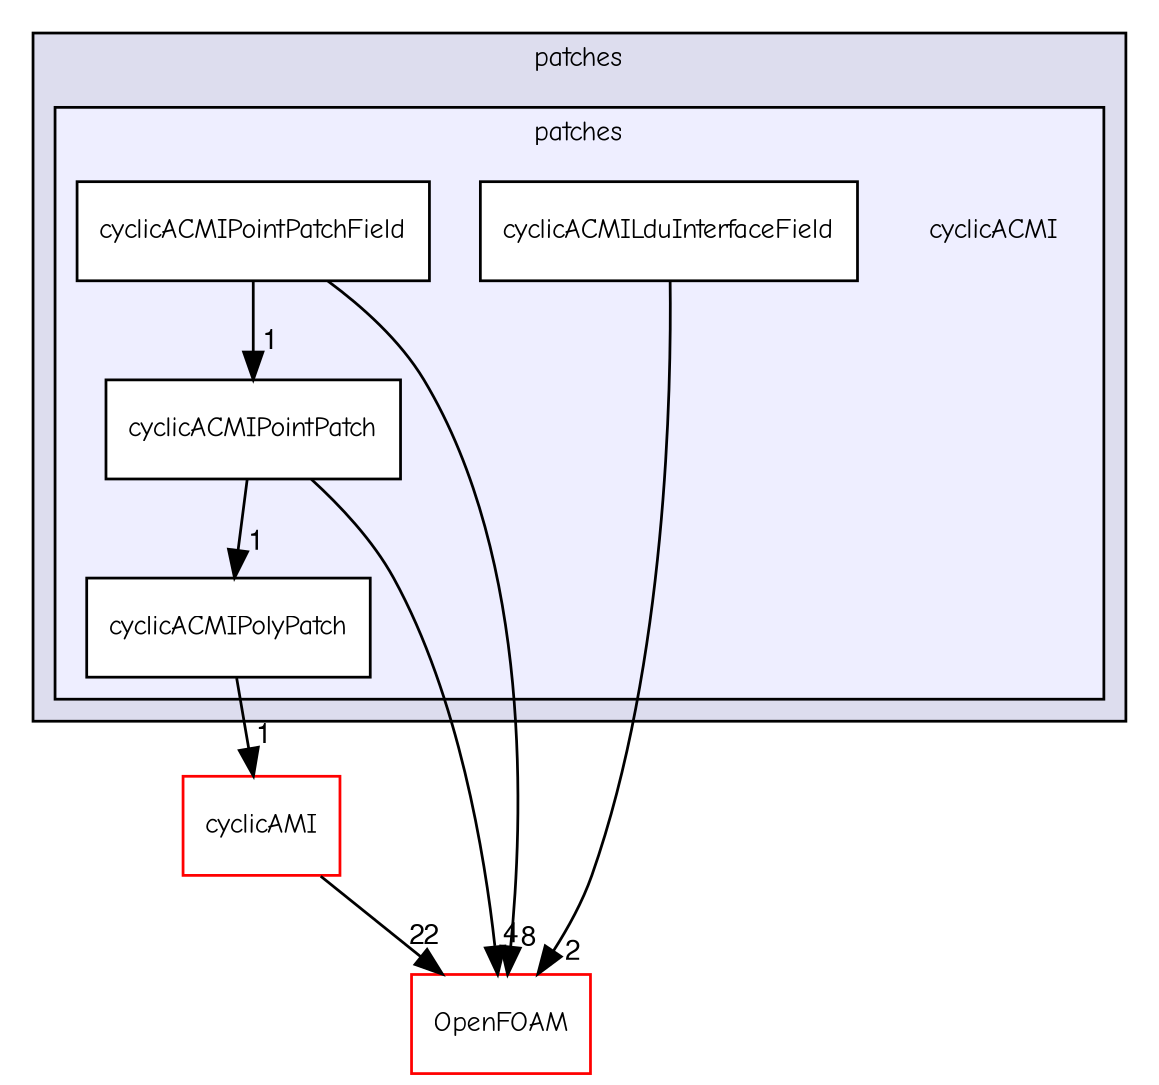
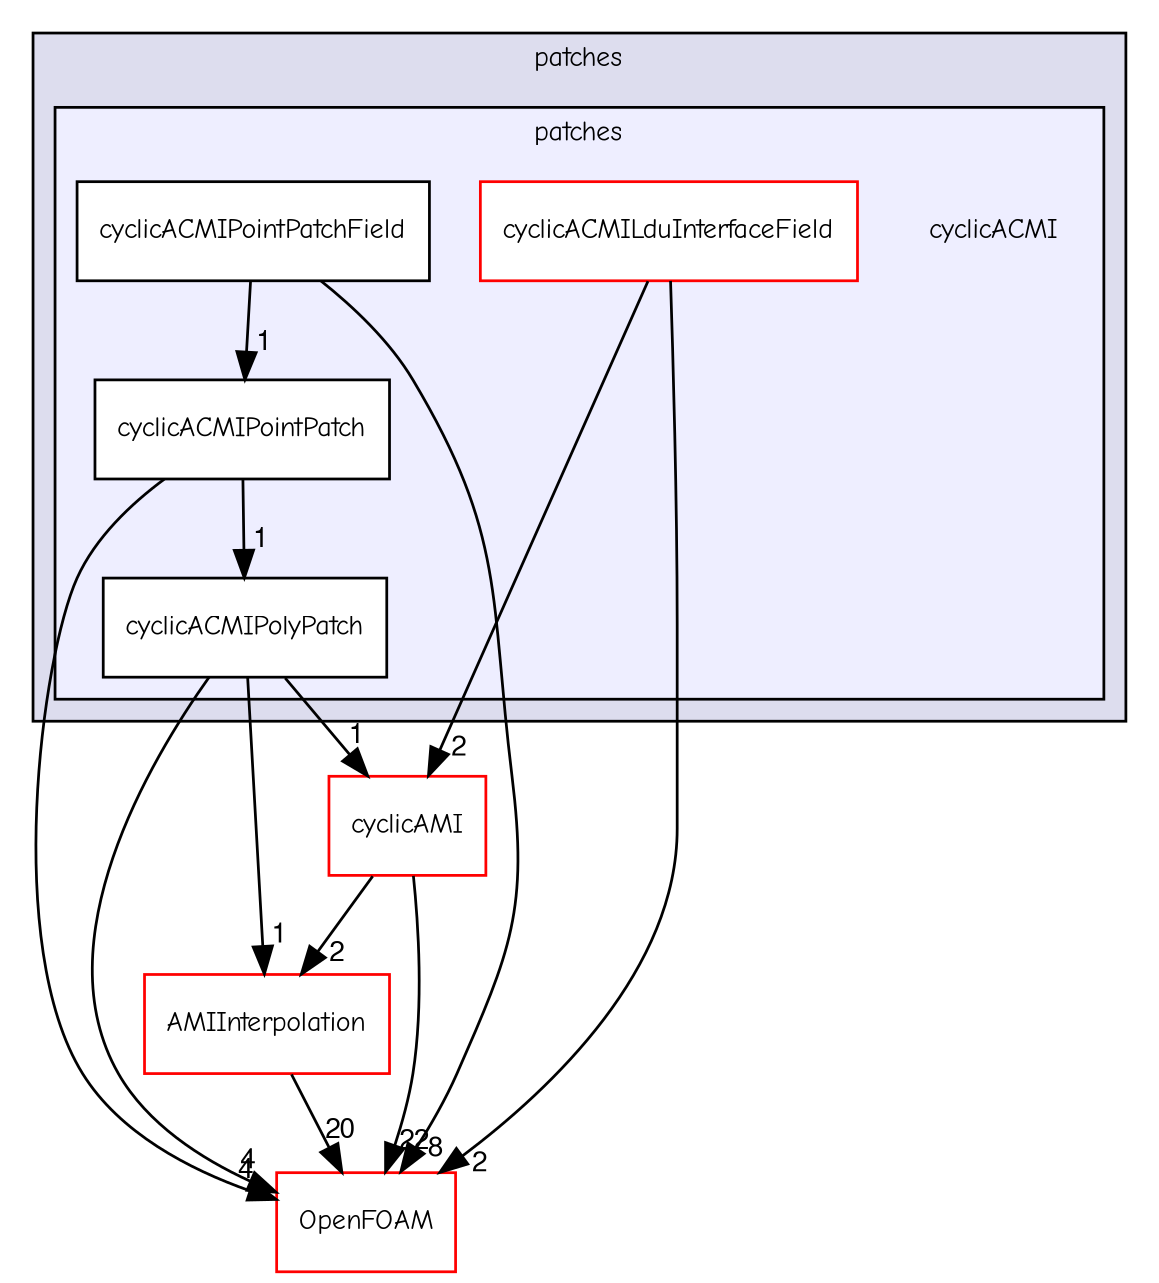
node "cyclicACMILduInterfaceField": color black -> red
edge "cyclicACMILduInterfaceField" -> "cyclicAMI": added
edge "cyclicACMIPolyPatch" -> "OpenFOAM": added
node "AMIInterpolation": added
